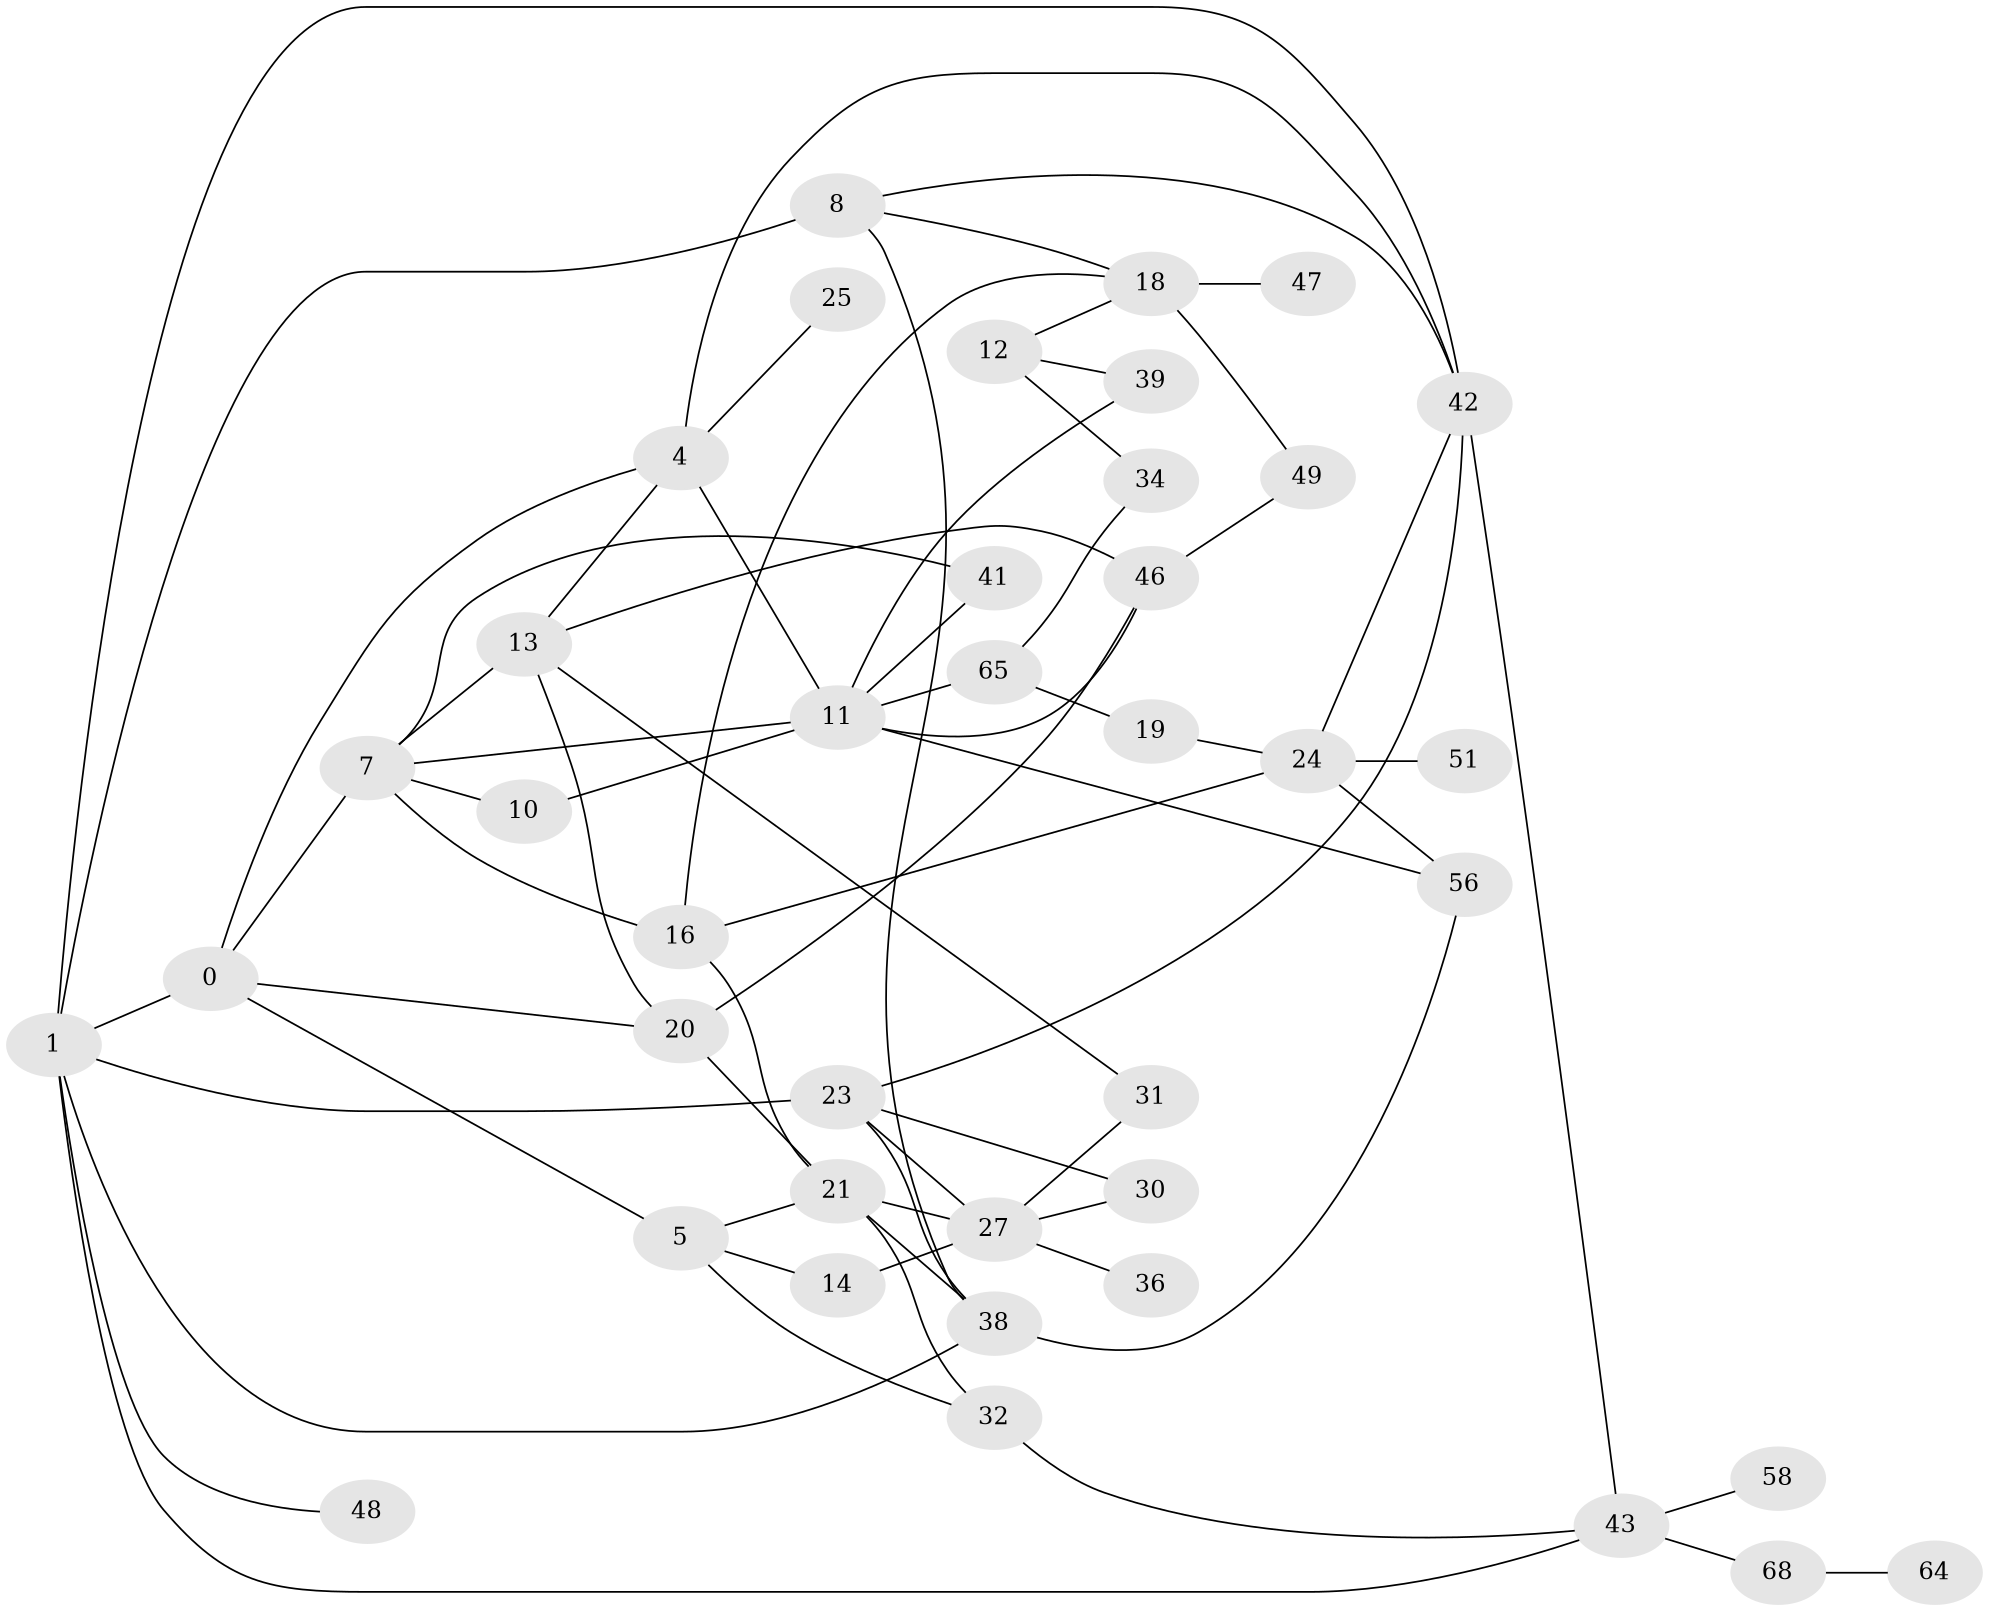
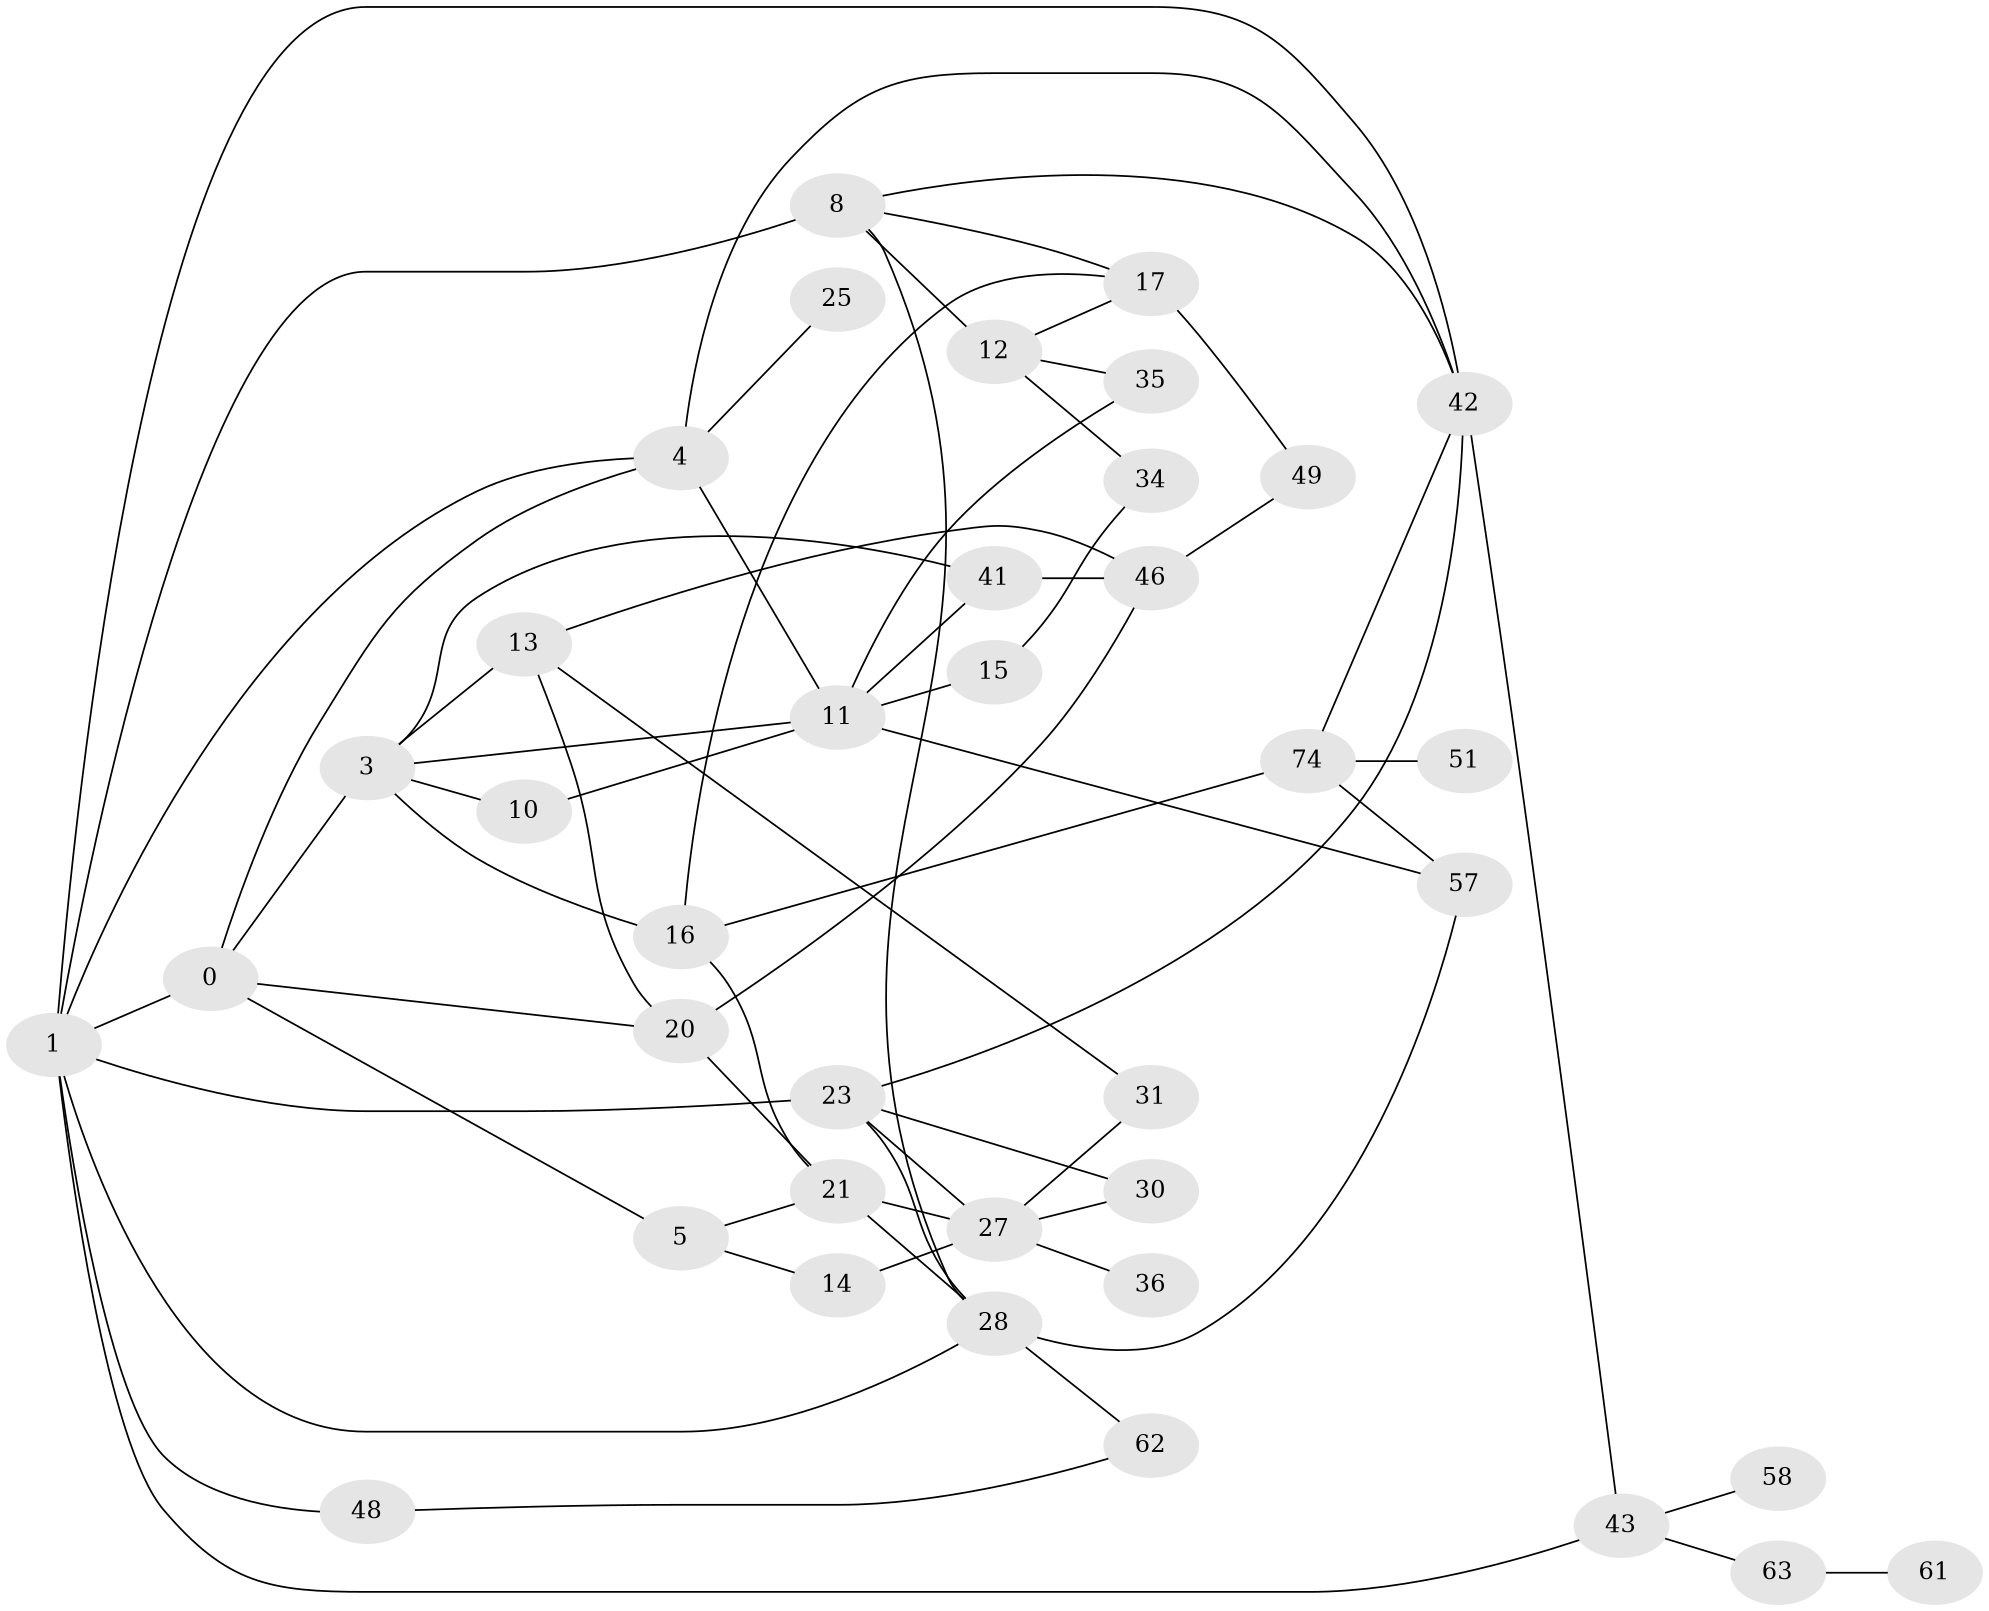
edge "8" -- "12": added
node "18": label "18" -> "17"
node "47": removed
node "39": label "39" -> "35"
edge "4" -- "13": now "4" -- "1"
node "65": label "65" -> "15"
edge "46" -- "11": now "46" -- "41"
node "19": removed
node "24": label "24" -> "74"
node "7": label "7" -> "3"
node "56": label "56" -> "57"
node "38": label "38" -> "28"
node "32": removed
node "62": added
node "68": label "68" -> "63"
node "64": label "64" -> "61"
